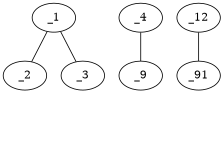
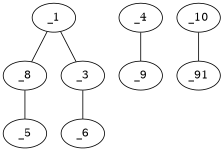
node "_12": label "_12" -> "_10"
node "_2": label "_2" -> "_8"
node "_5": added
node "_6": added
